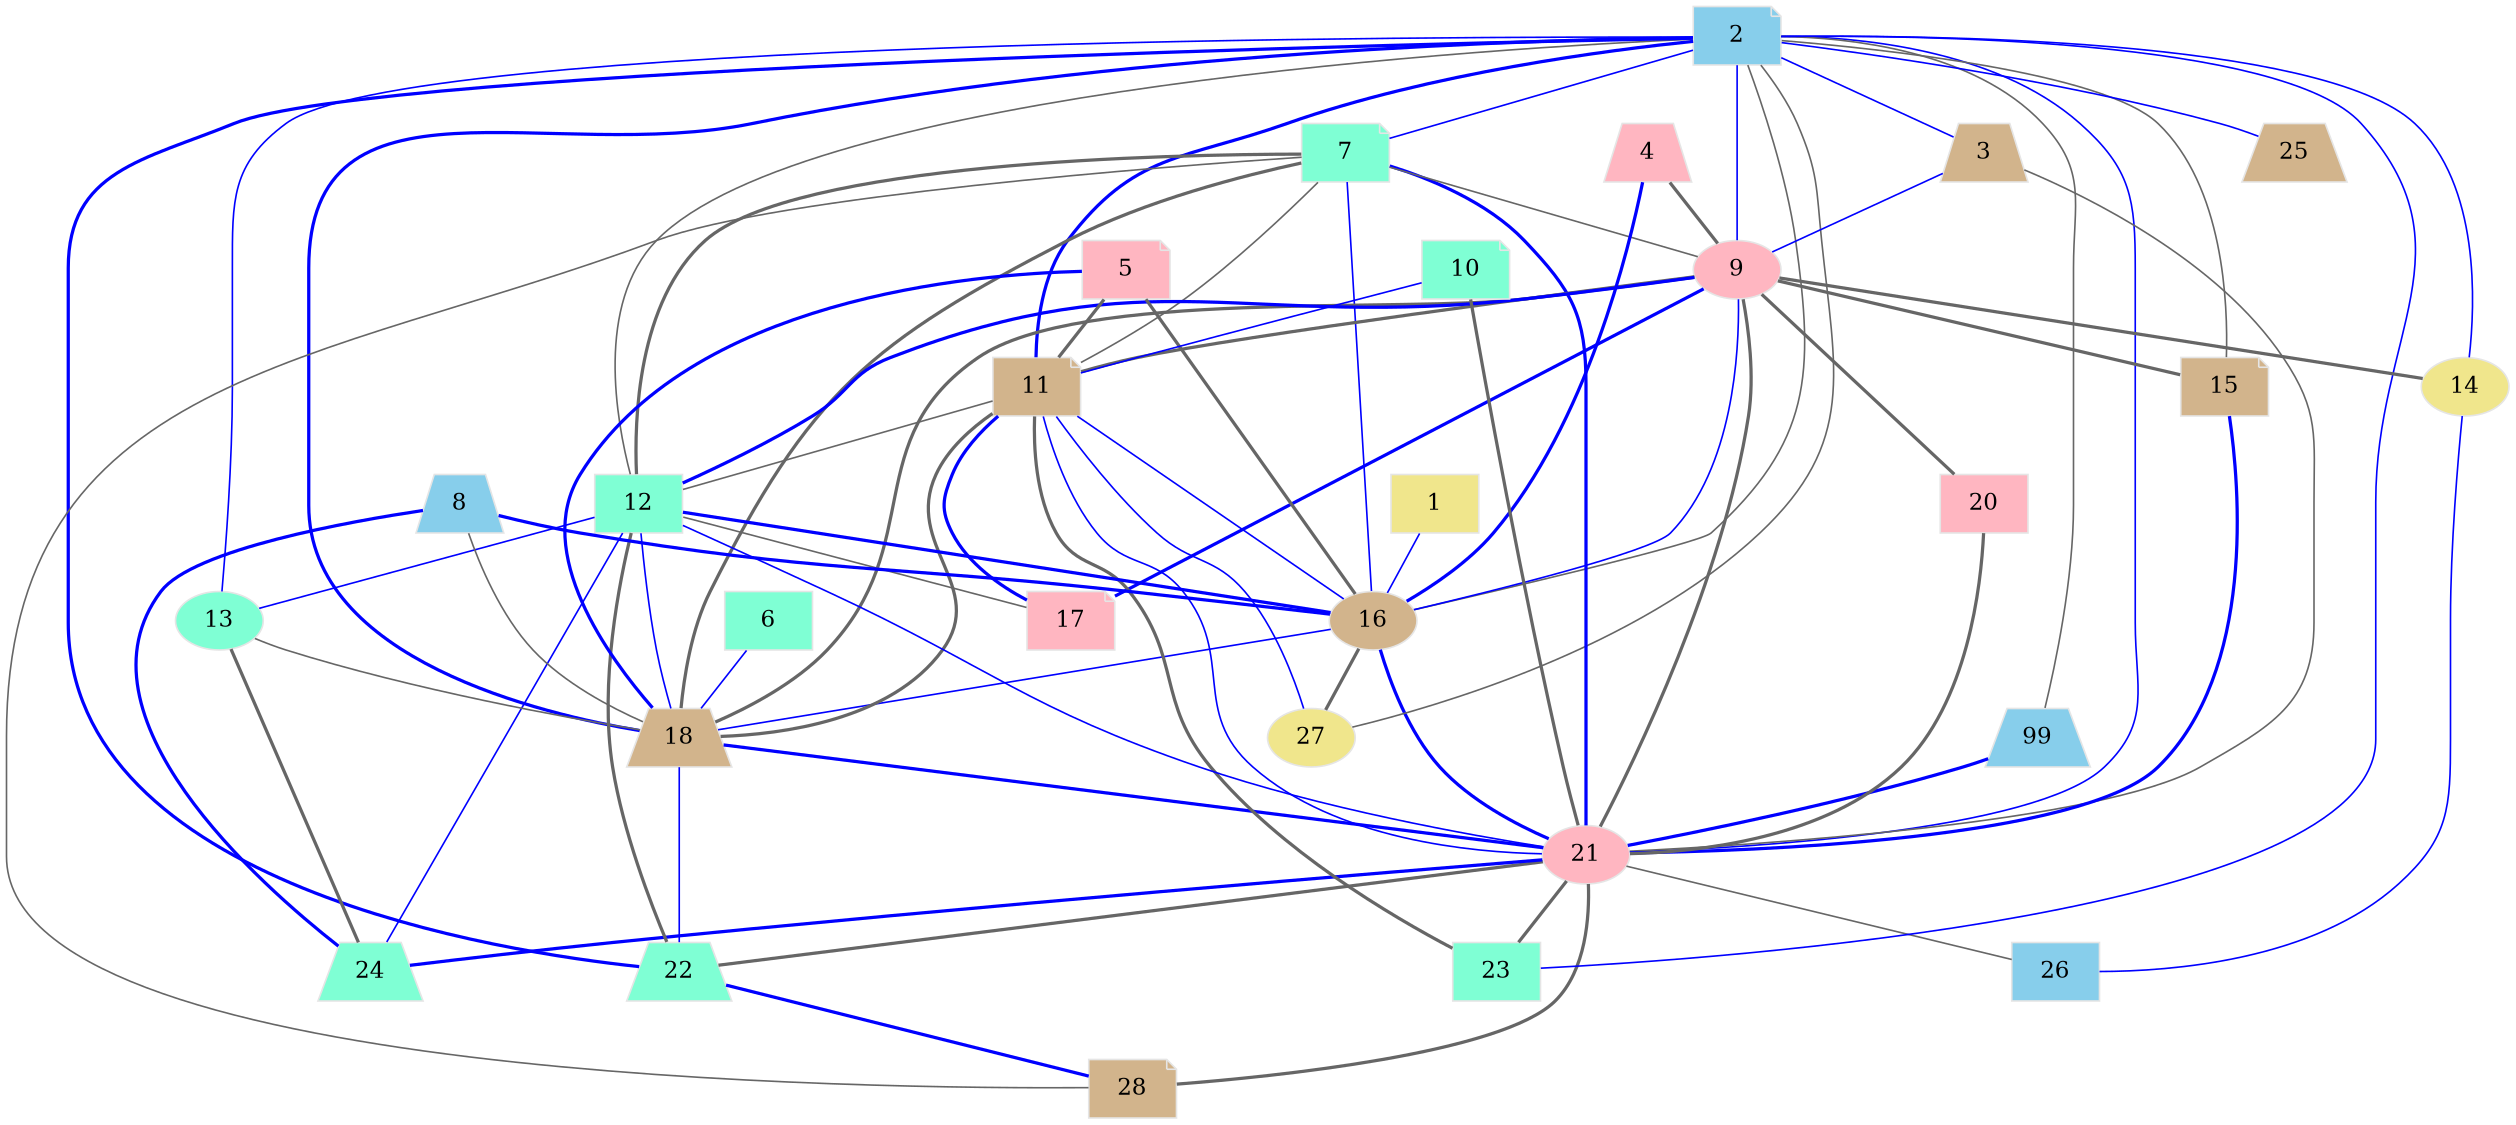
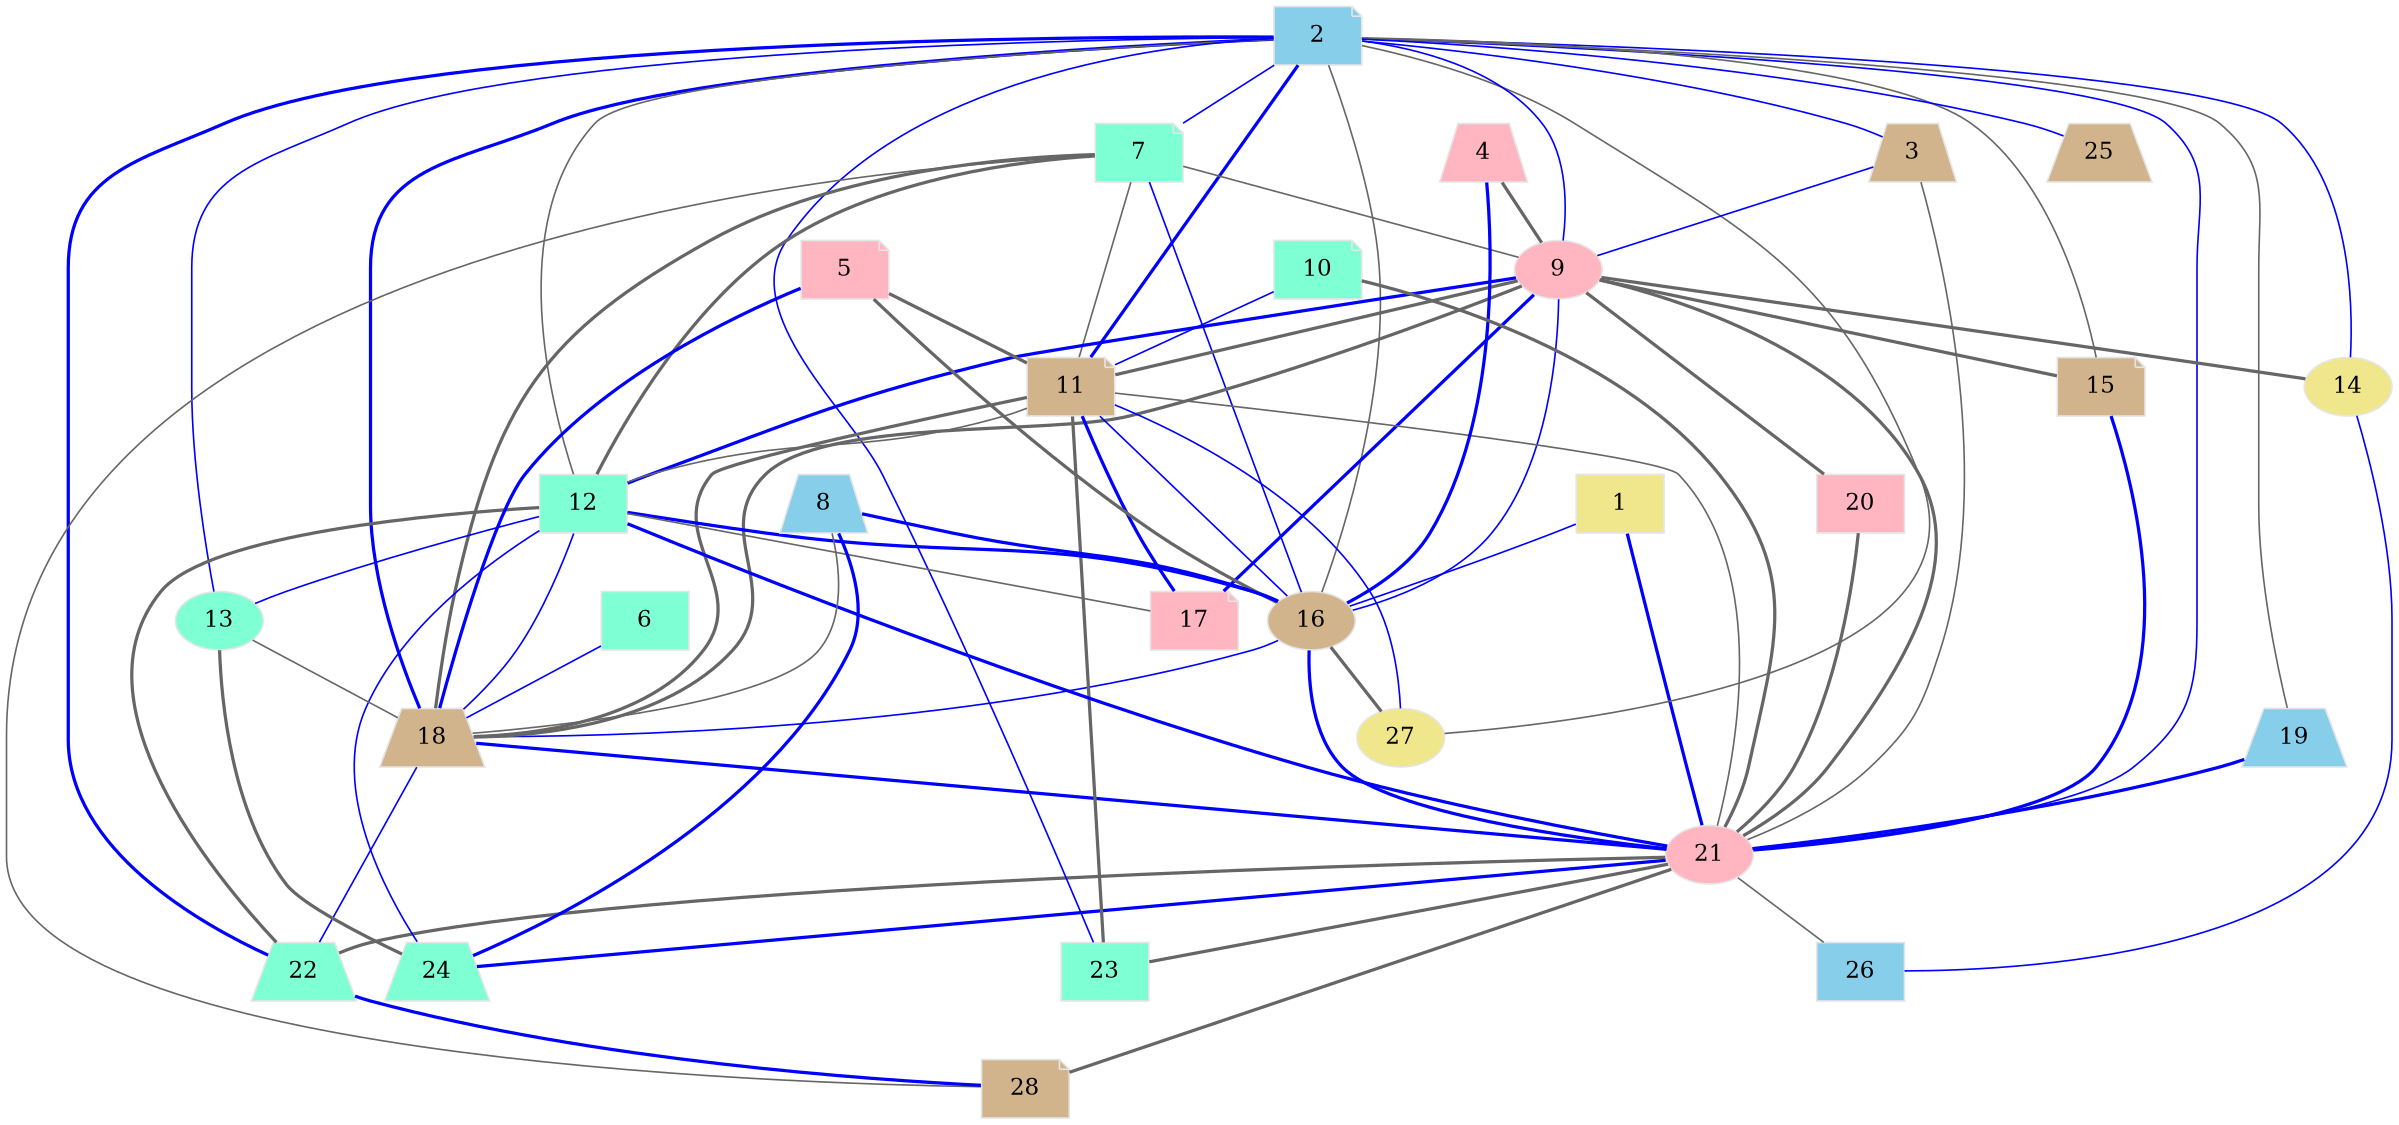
edge "7" -- "21": now "1" -- "21"
edge "11" -- "21": color blue -> gray40
edge "12" -- "21": style solid -> bold
node "99": label "99" -> "19"
